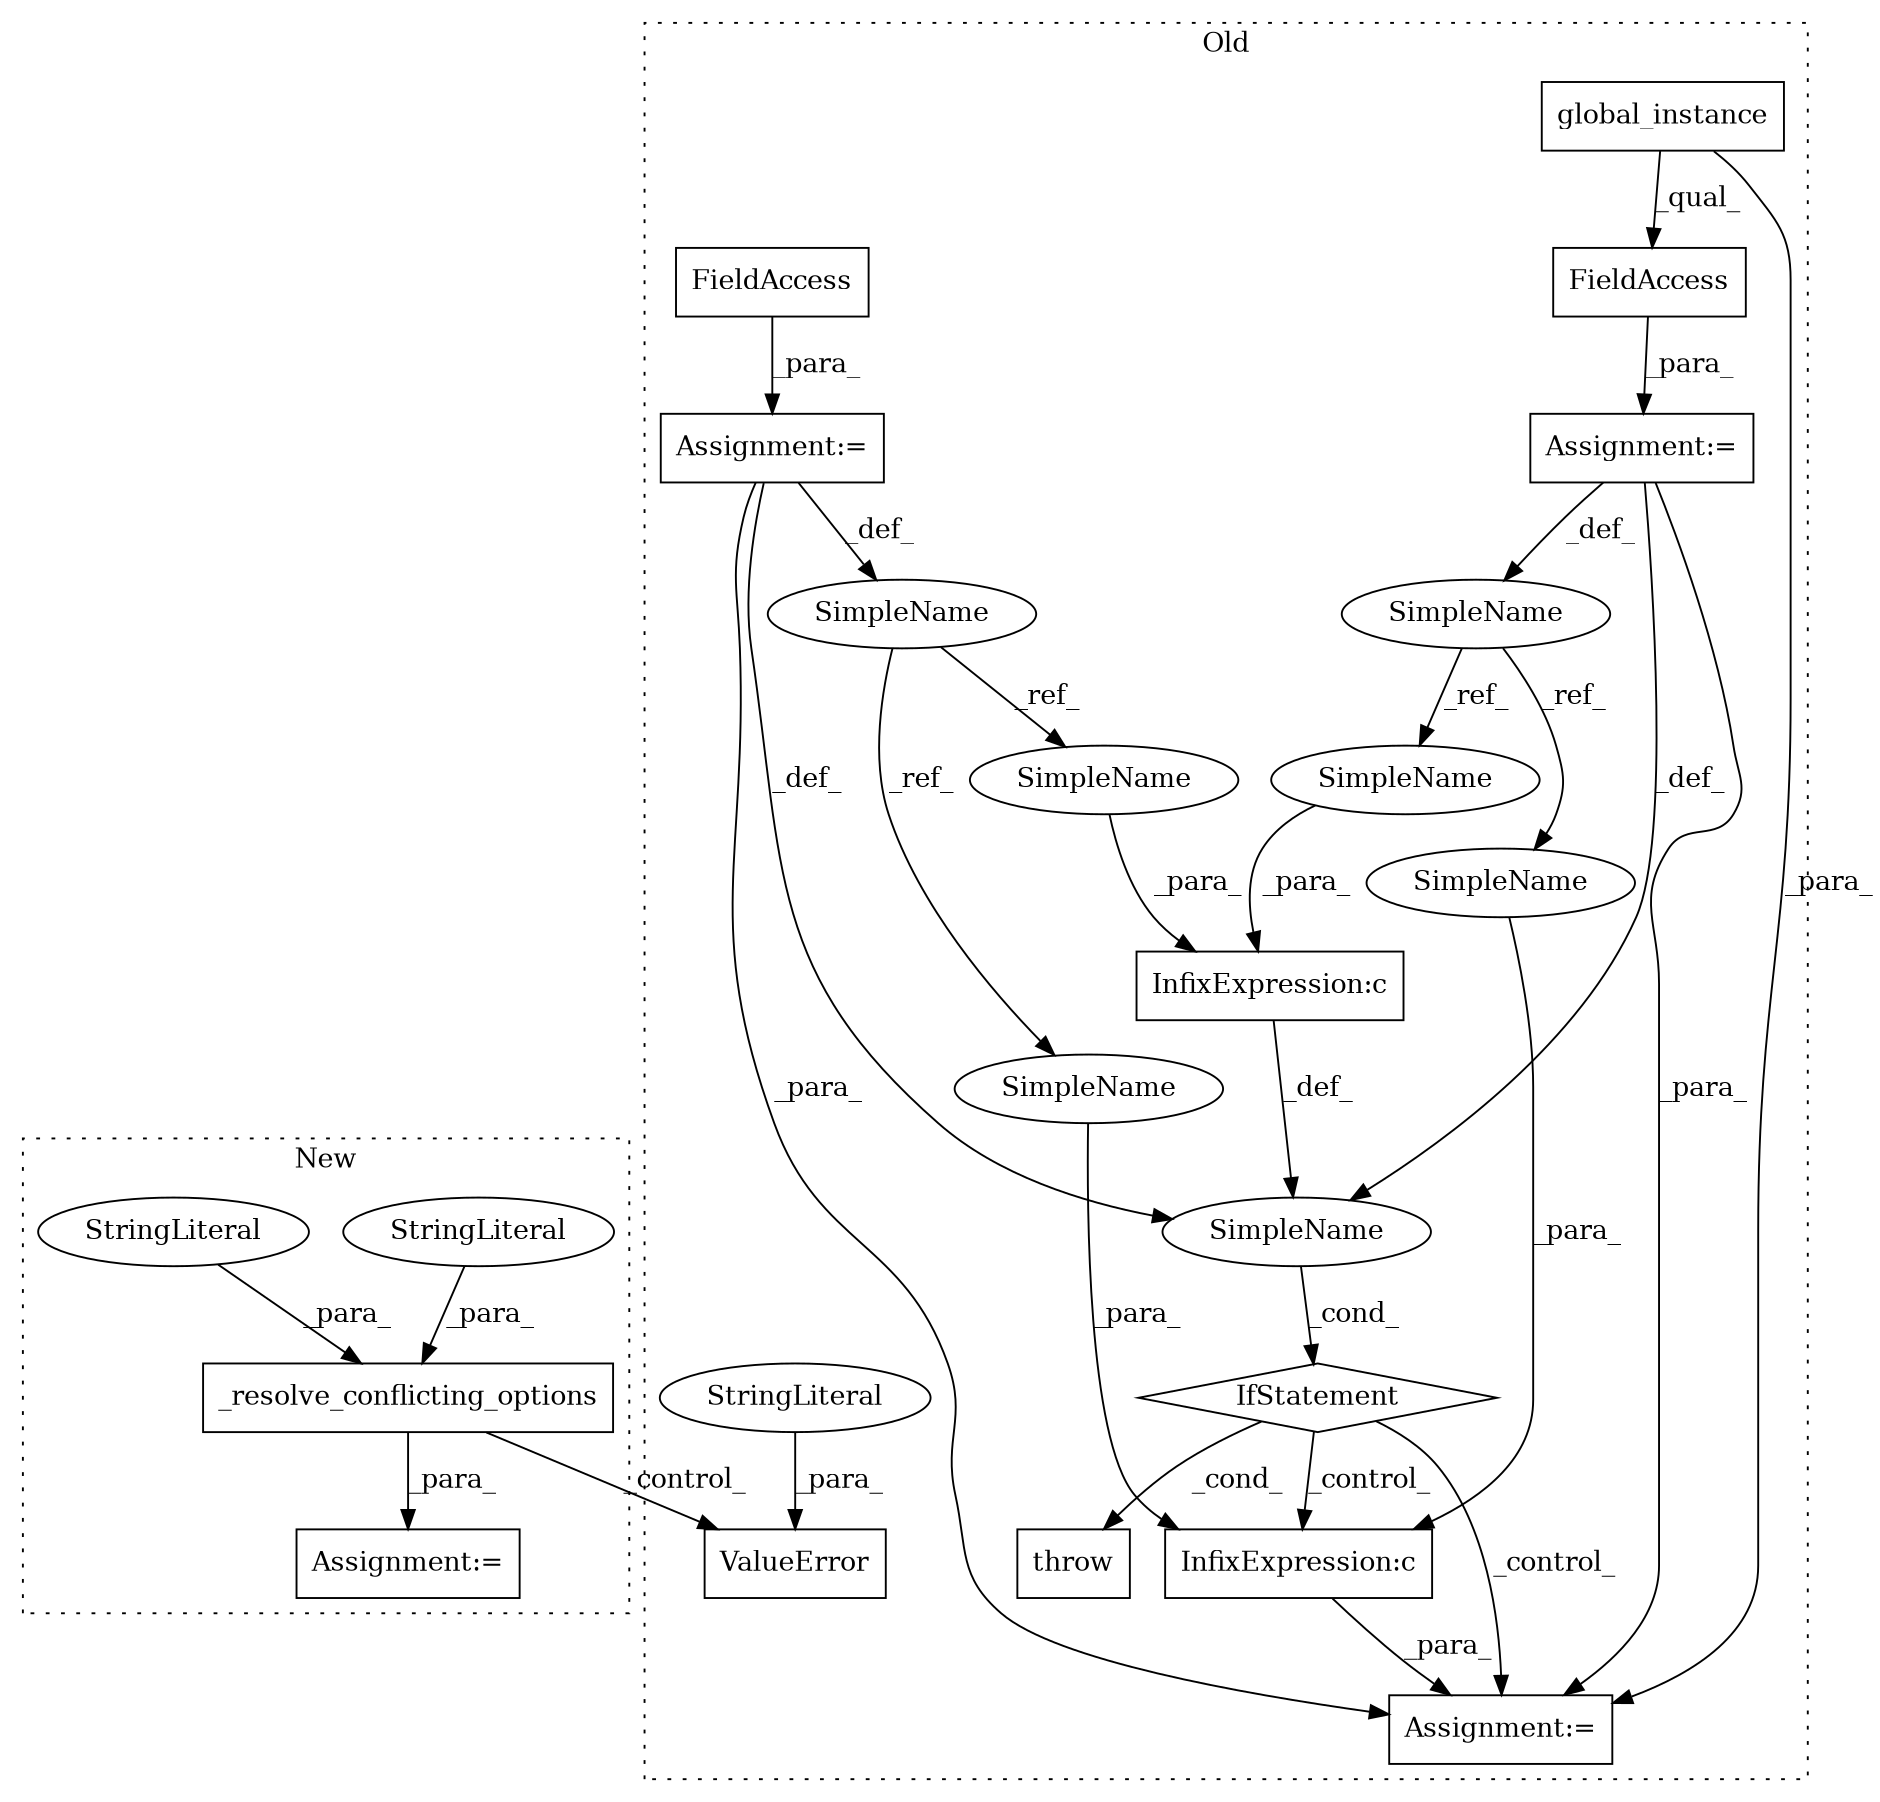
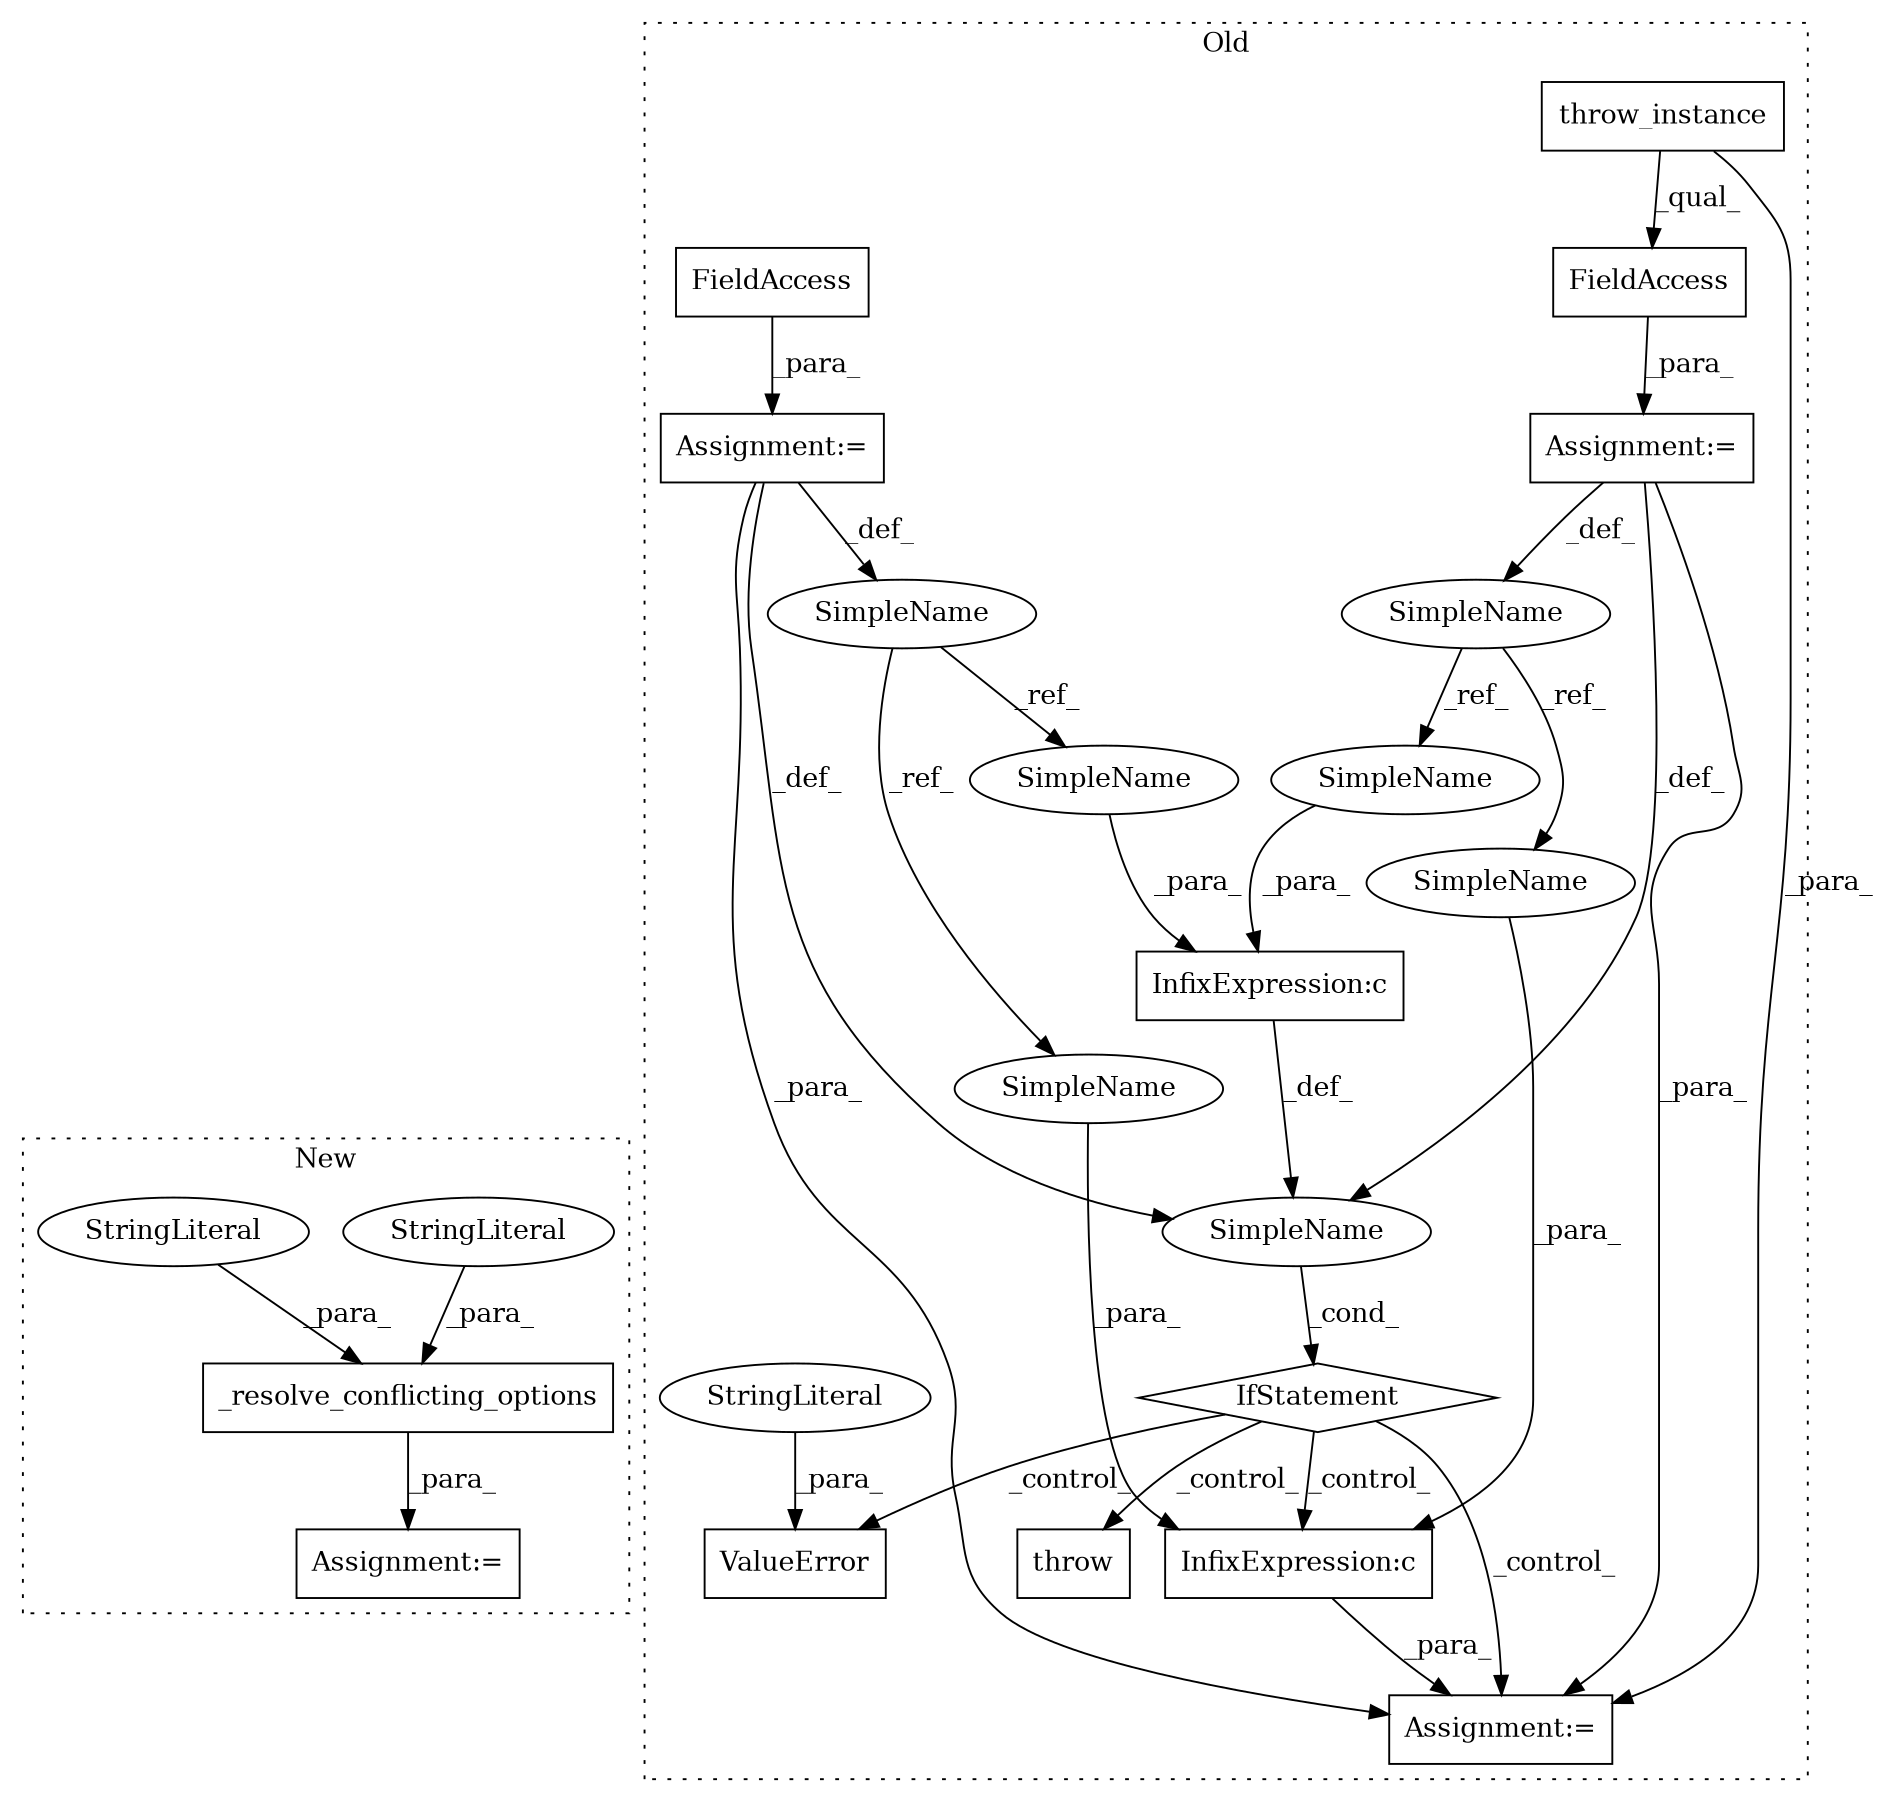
node "global_instance": label "global_instance" -> "throw_instance"
edge "_resolve_conflicting_options" -> "ValueError": now "IfStatement" -> "ValueError"
edge "IfStatement" -> "throw": label "_cond_" -> "_control_"
